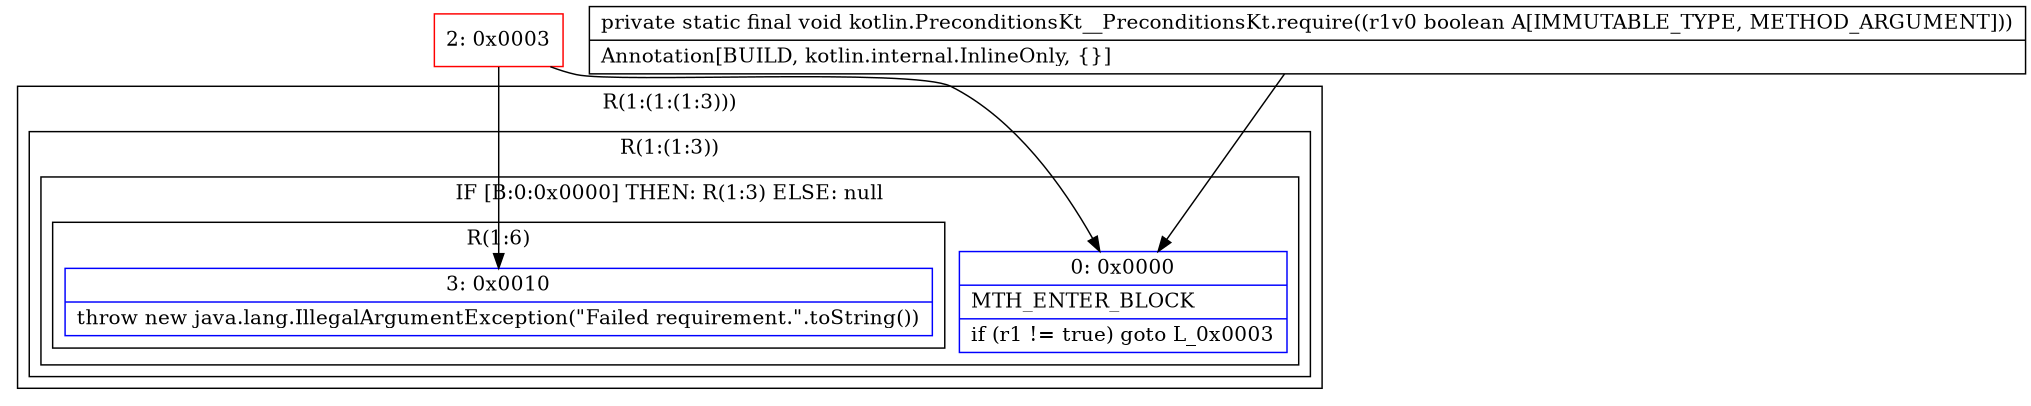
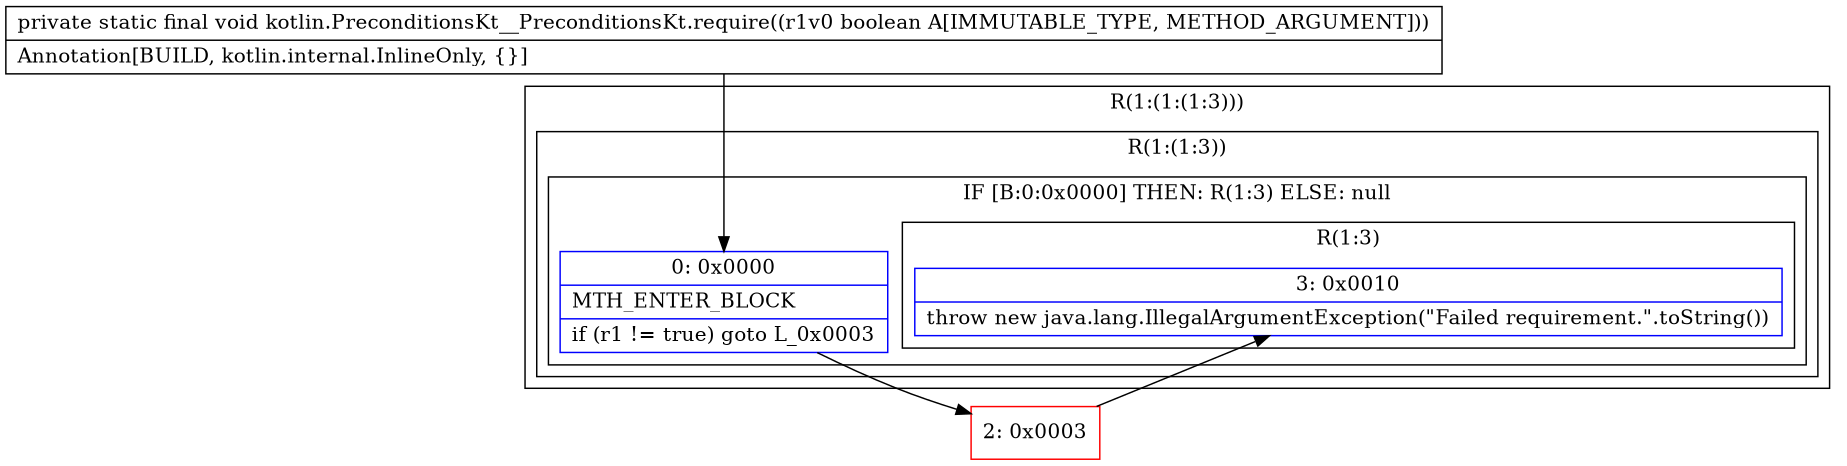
edge "2: 0x0003" -> "0: 0x0000": reversed
cluster "R(1:6)": label "R(1:6)" -> "R(1:3)"
